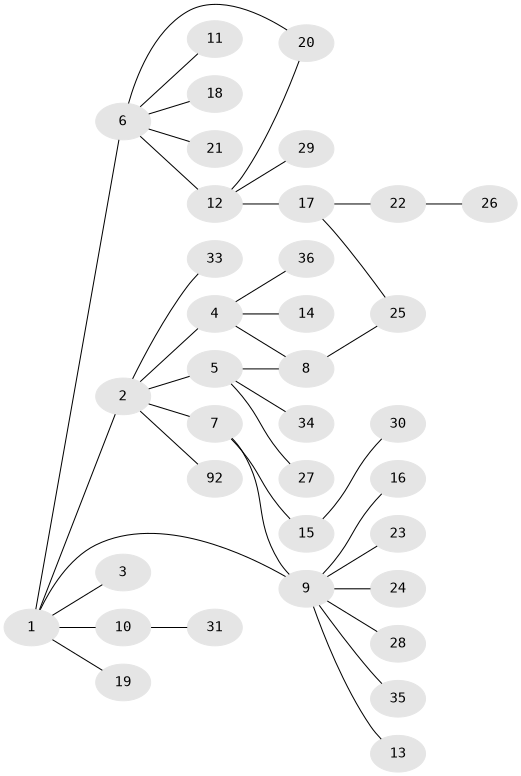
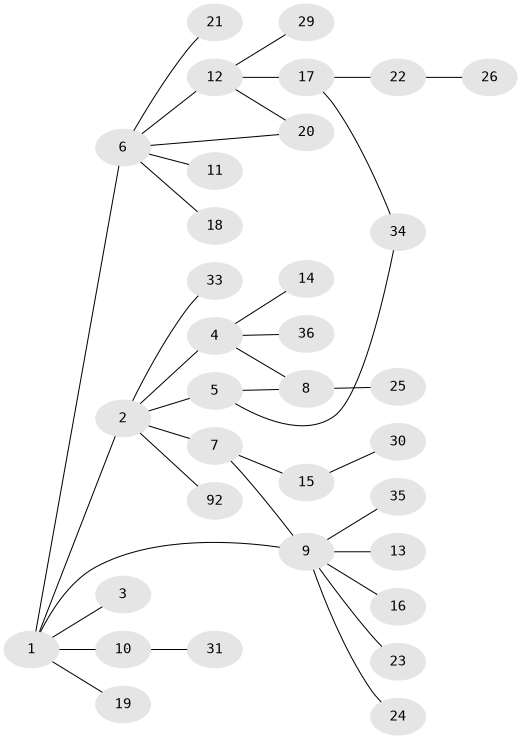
edge "17" -- "25": now "17" -- "34"
node "27": removed
node "28": removed
